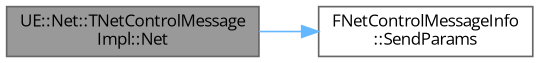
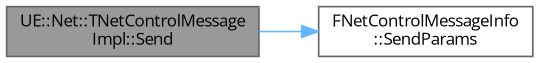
node "UE::Net::TNetControlMessage Impl::Net": label "UE::Net::TNetControlMessage Impl::Net" -> "UE::Net::TNetControlMessage Impl::Send"
